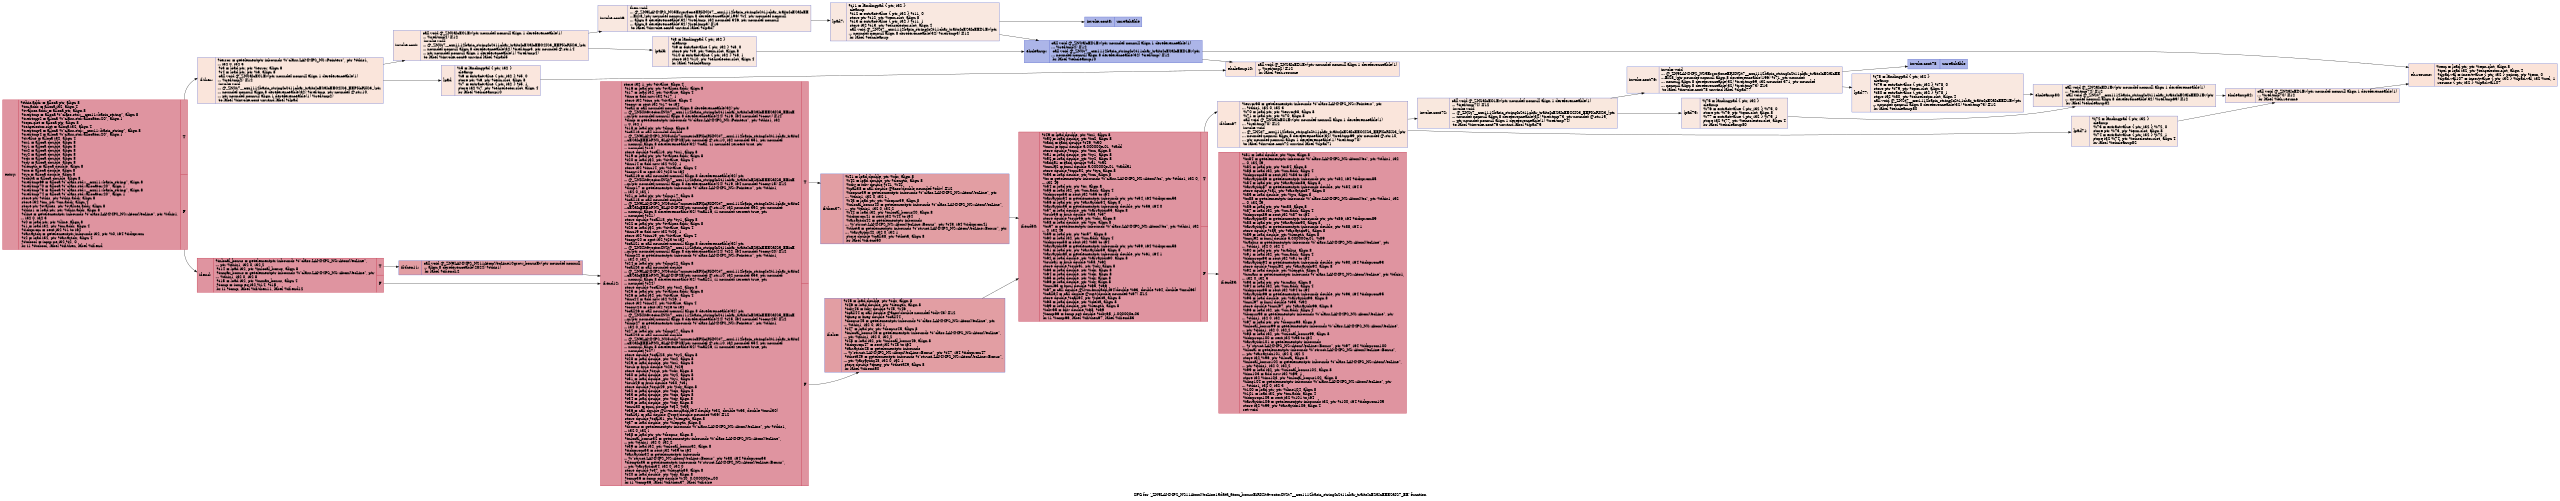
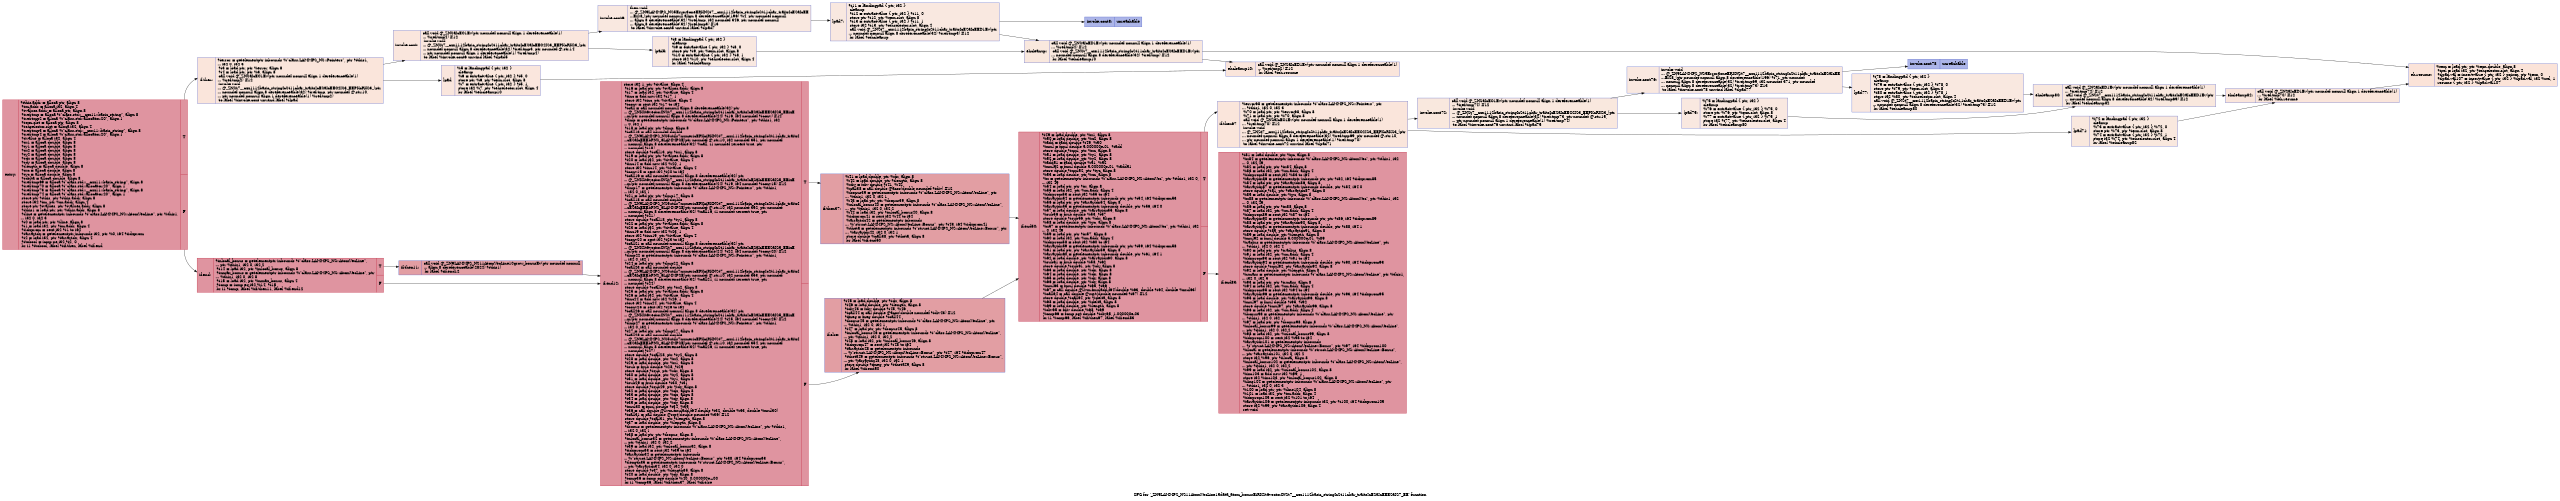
node "ehcleanup:": fillcolor #4358cb70 -> #f2cab570
node "eh.resume:": text "%exn = load ptr, ptr %exn.slot, align 8" -> "%exn = load ptr, ptr %exn.double, align 8"
